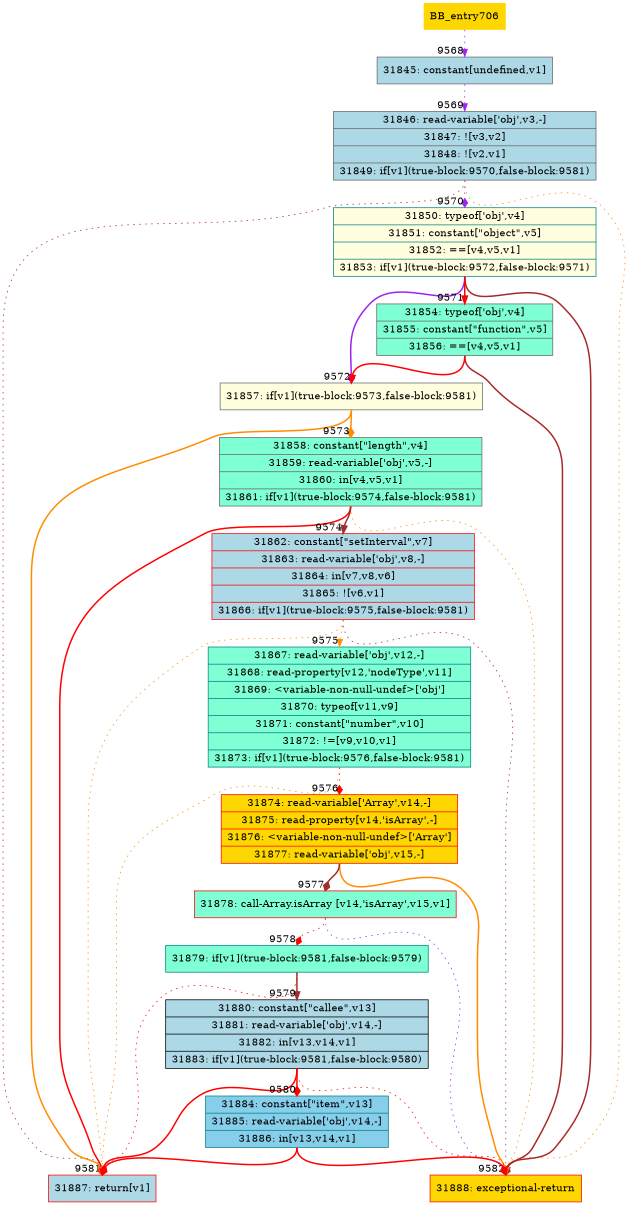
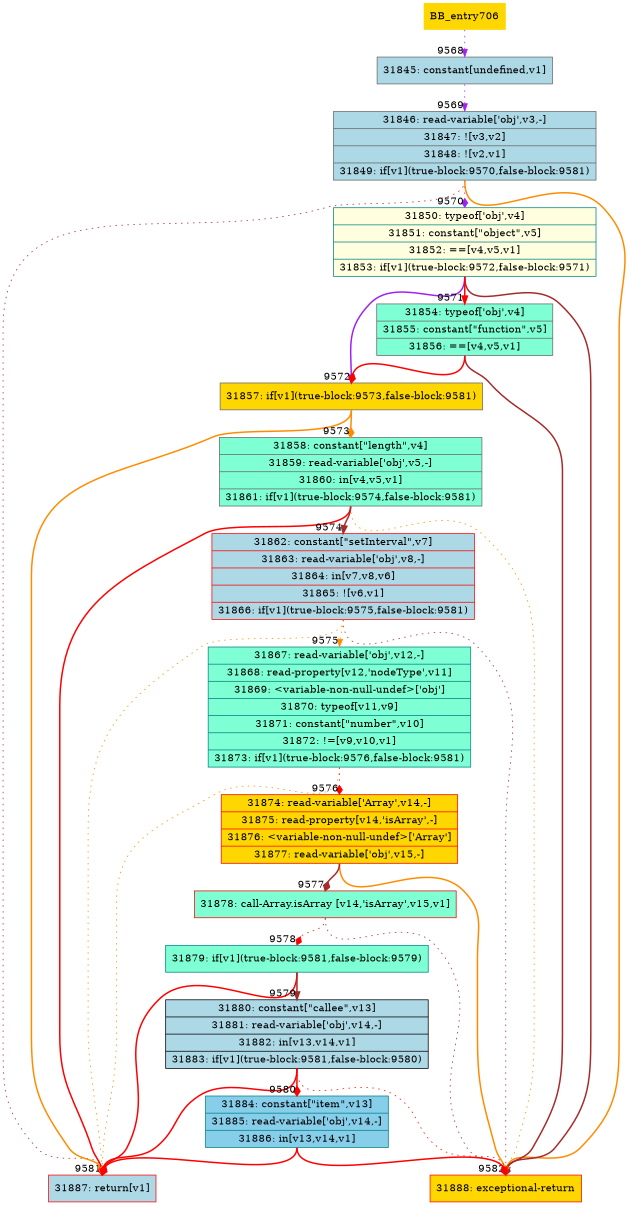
edge "31850: typeof['obj',v4]" -> "31857: if[v1](true-block:9573,false-block:9581)": arrowhead diamond -> normal
edge "31854: typeof['obj',v4]" -> "31857: if[v1](true-block:9573,false-block:9581)": arrowhead normal -> diamond
node "31857: if[v1](true-block:9573,false-block:9581)": fillcolor lightyellow -> gold
edge "31846: read-variable['obj',v3,-]" -> "31888: exceptional-return": style dotted -> bold
edge "31857: if[v1](true-block:9573,false-block:9581)" -> "31887: return[v1]": arrowhead diamond -> normal
edge "31874: read-variable['Array',v14,-]" -> "31888: exceptional-return": arrowhead diamond -> normal
edge "31878: call-Array.isArray [v14,'isArray',v15,v1]" -> "31888: exceptional-return": color purple -> brown
edge "31879: if[v1](true-block:9581,false-block:9579)" -> "31887: return[v1]": style dotted -> bold
